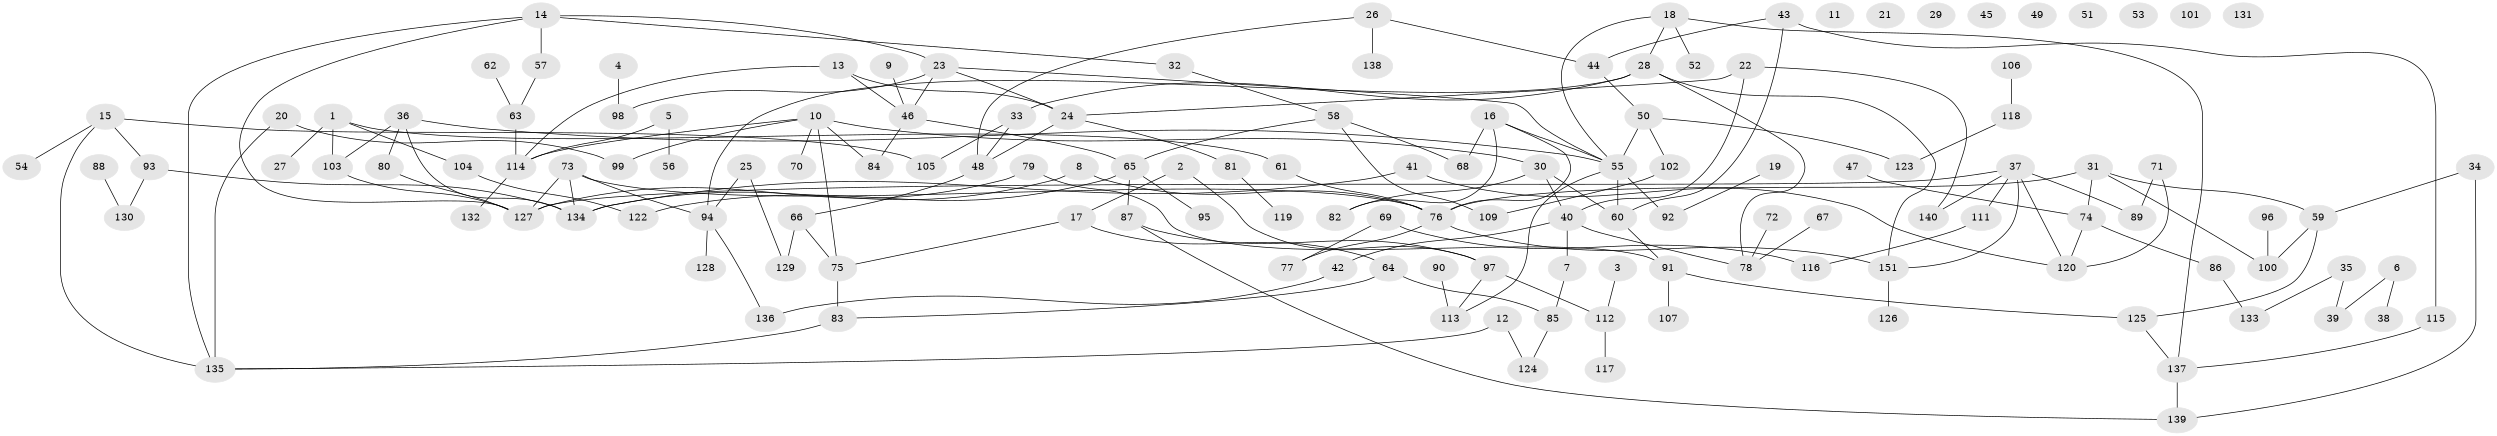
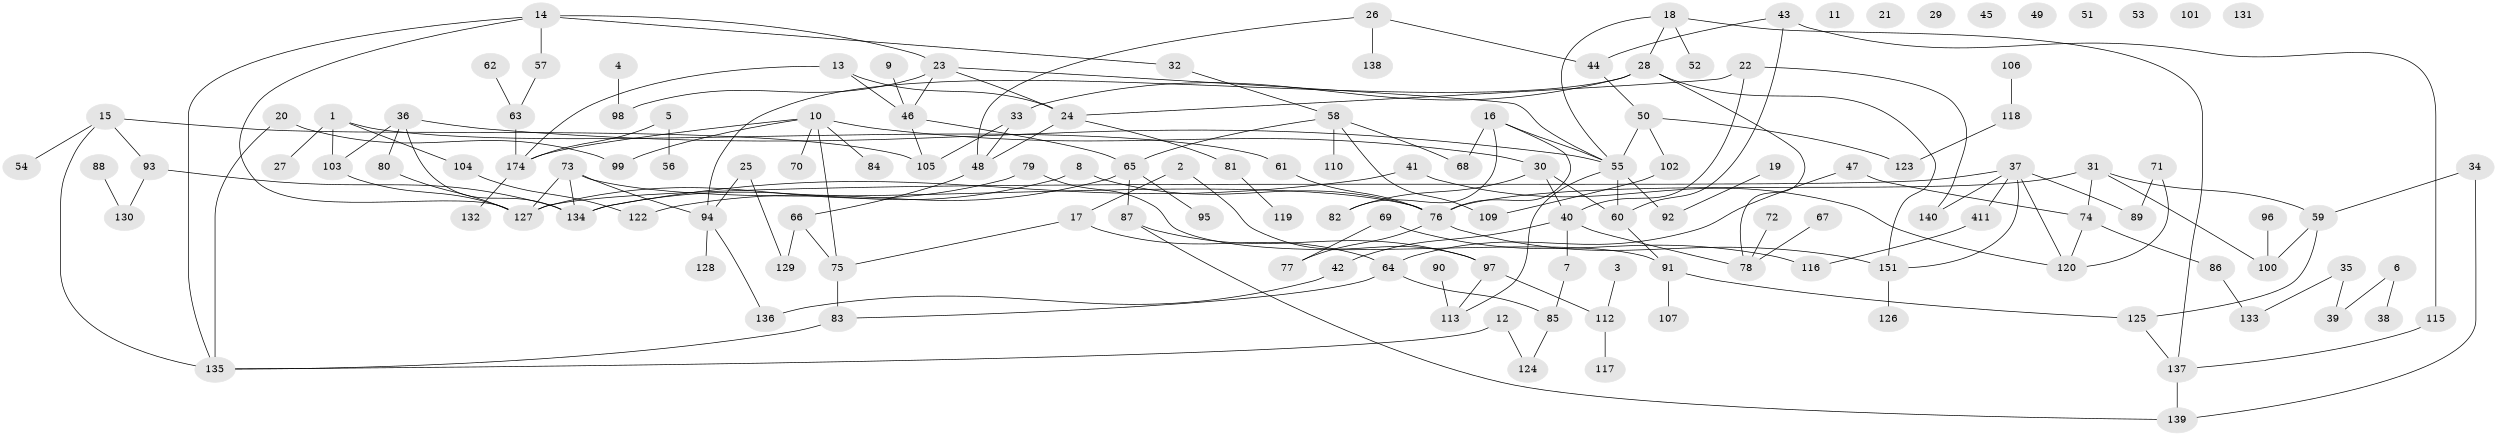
edge "46" -- "84": now "46" -- "105"
node "114": label "114" -> "174"
node "110": added
node "111": label "111" -> "411"
edge "47" -- "64": added
